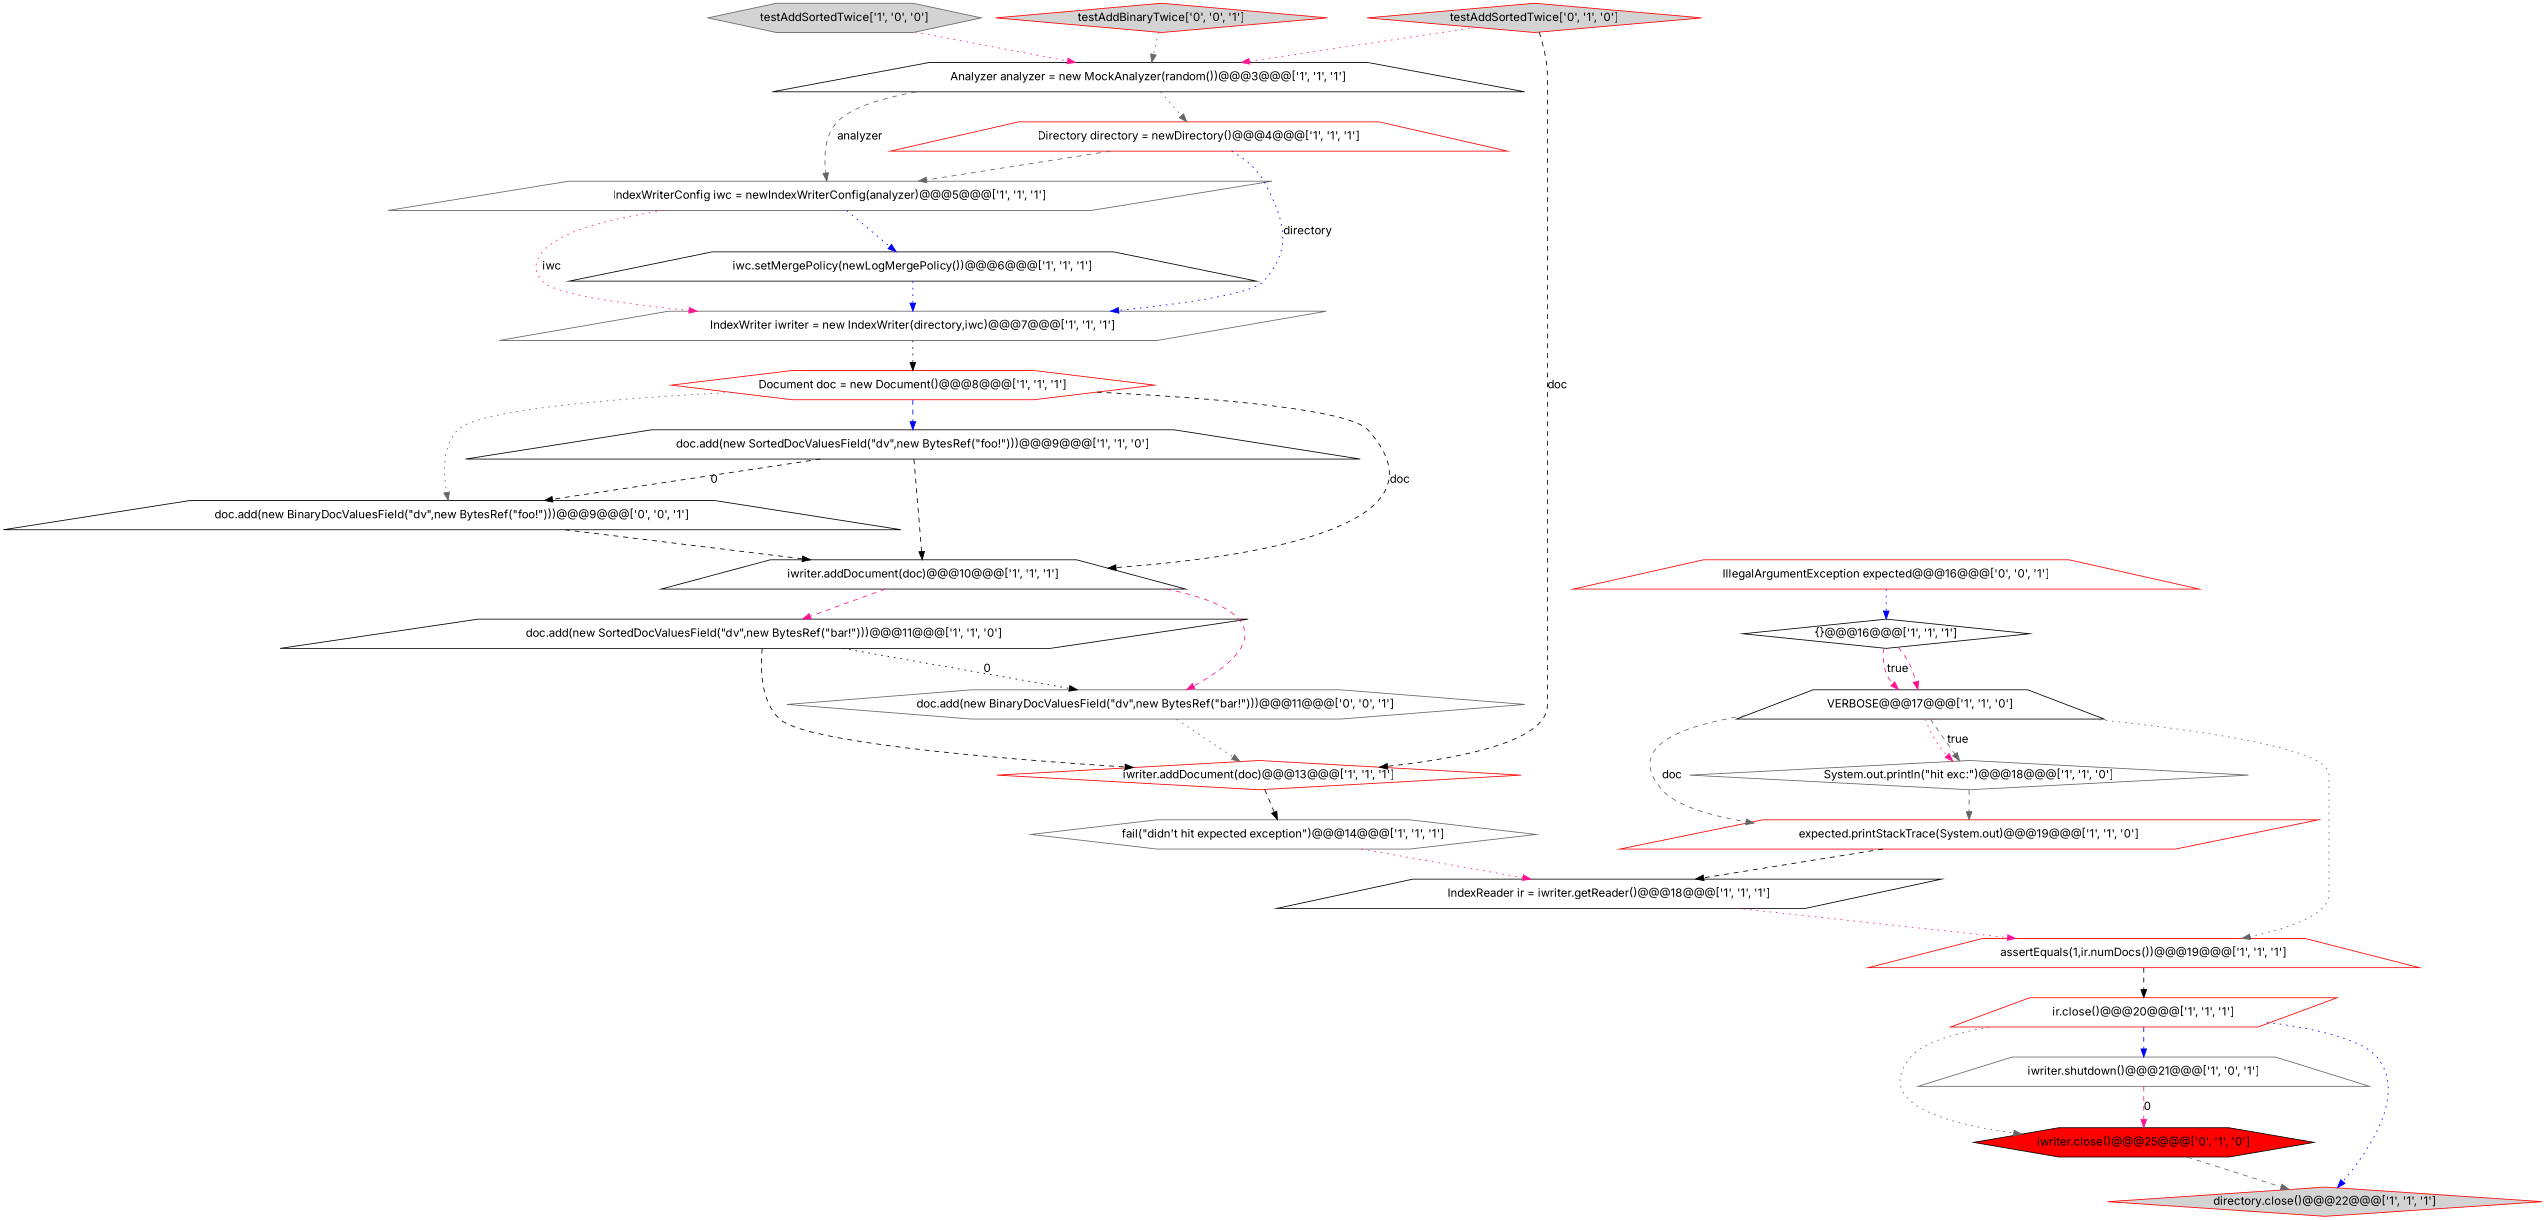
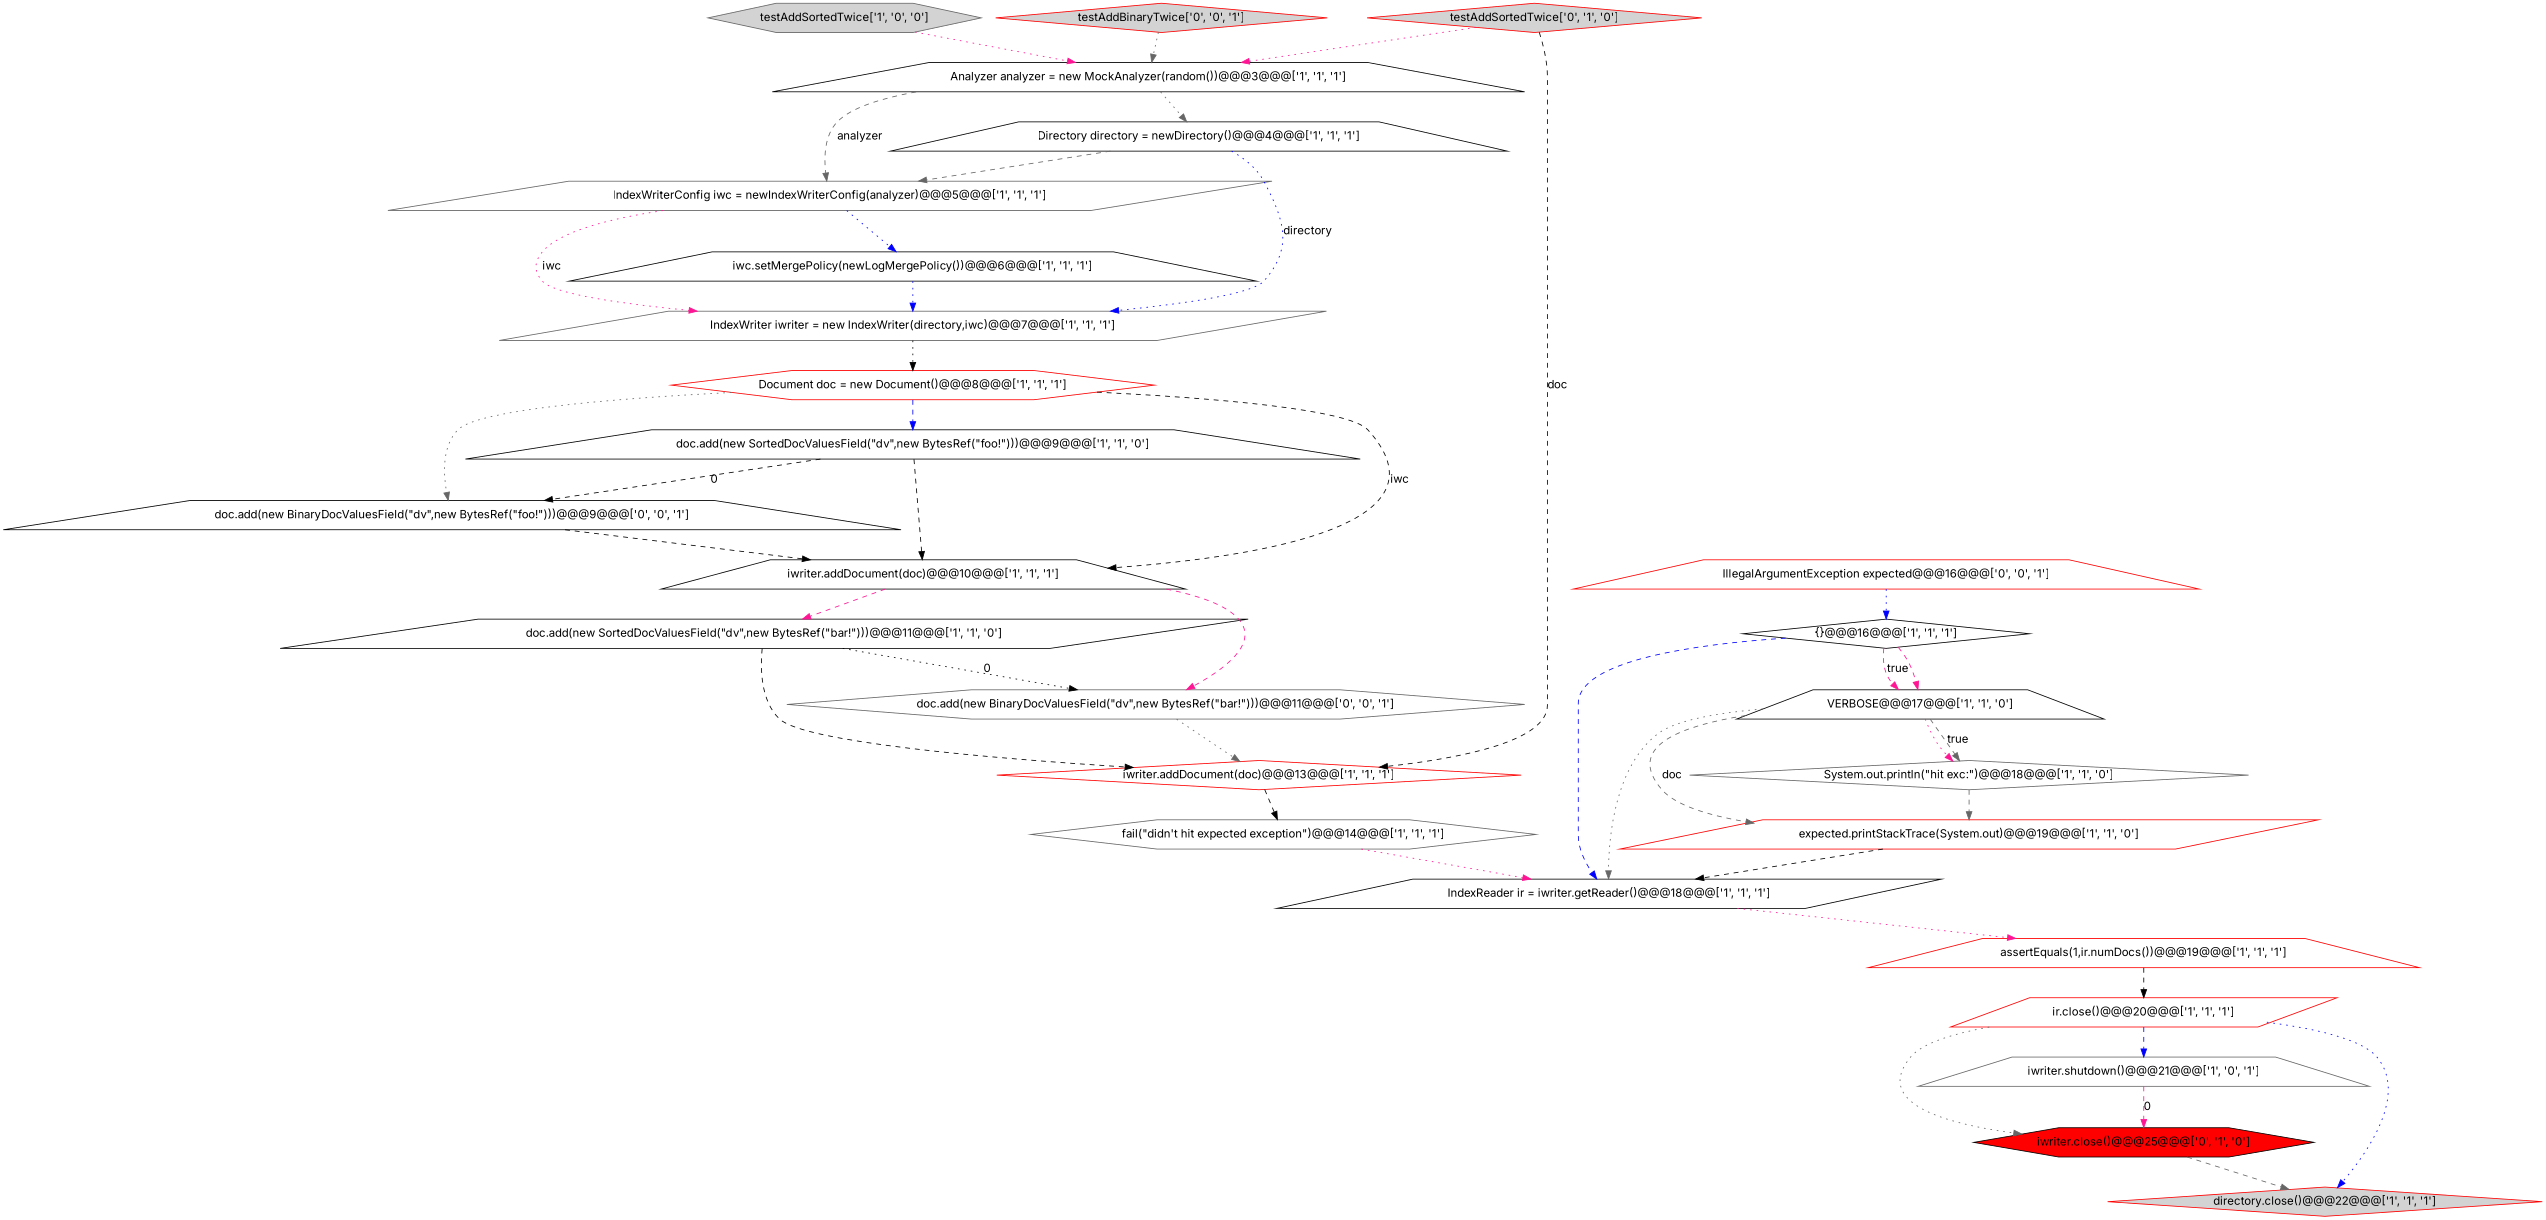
node "Directory directory = newDirectory()@@@4@@@['1', '1', '1']": color red -> black
edge "Document doc = new Document()@@@8@@@['1', '1', '1']" -> "iwriter.addDocument(doc)@@@10@@@['1', '1', '1']": label "doc" -> "iwc"
edge "{}@@@16@@@['1', '1', '1']" -> "IndexReader ir = iwriter.getReader()@@@18@@@['1', '1', '1']": added
edge "VERBOSE@@@17@@@['1', '1', '0']" -> "assertEquals(1,ir.numDocs())@@@19@@@['1', '1', '1']": now "VERBOSE@@@17@@@['1', '1', '0']" -> "IndexReader ir = iwriter.getReader()@@@18@@@['1', '1', '1']"
